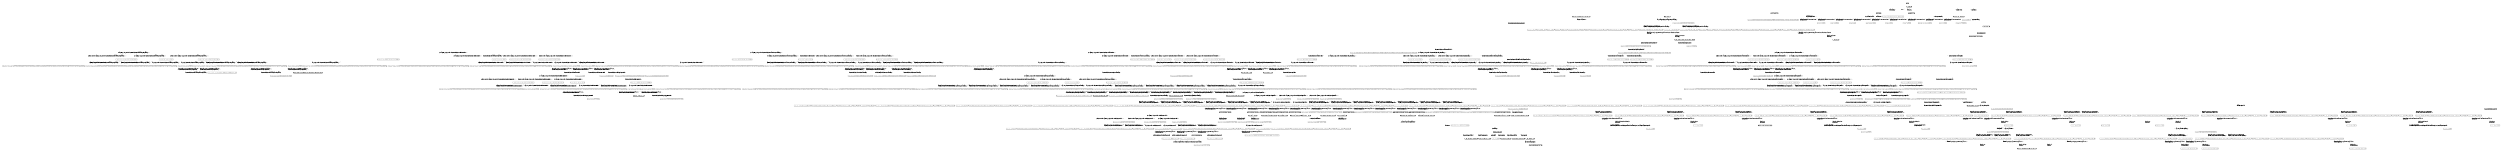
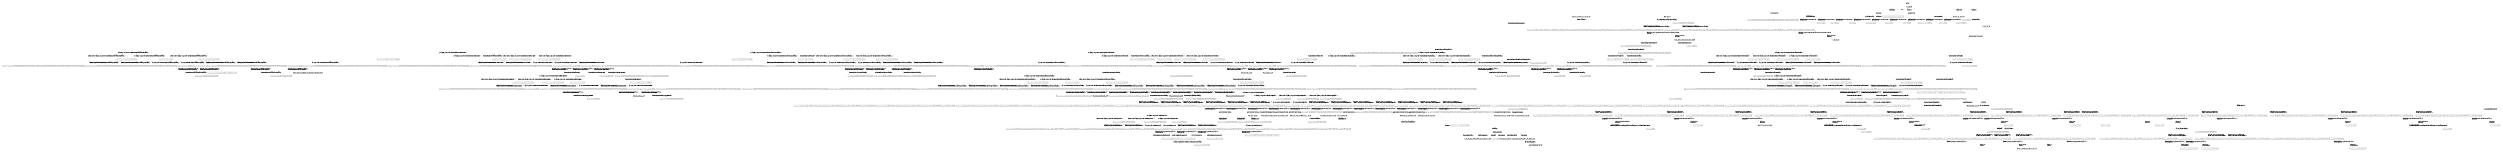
node "PrepareForMobsimImpl": removed
node "ModeAvailabilityModule.java:36": added
